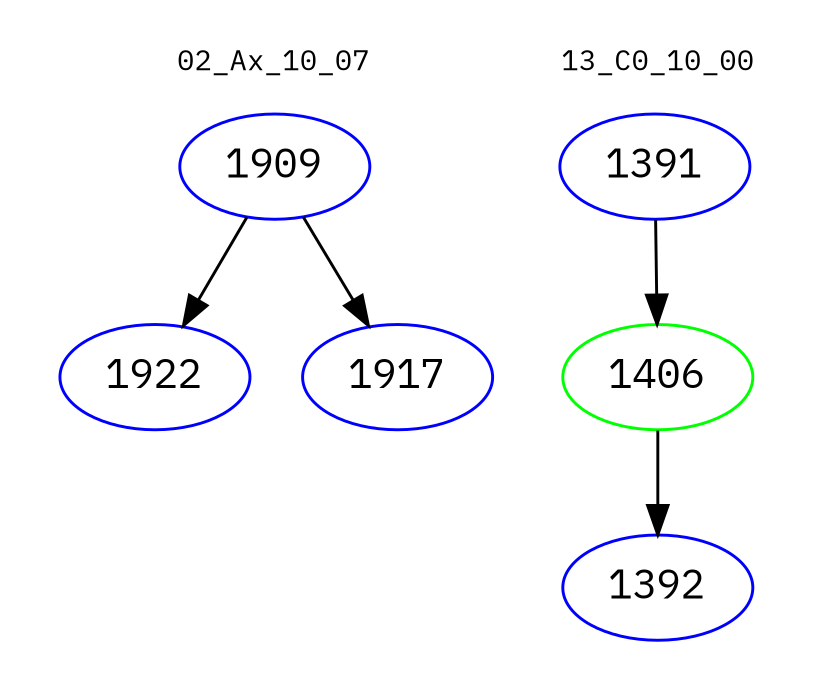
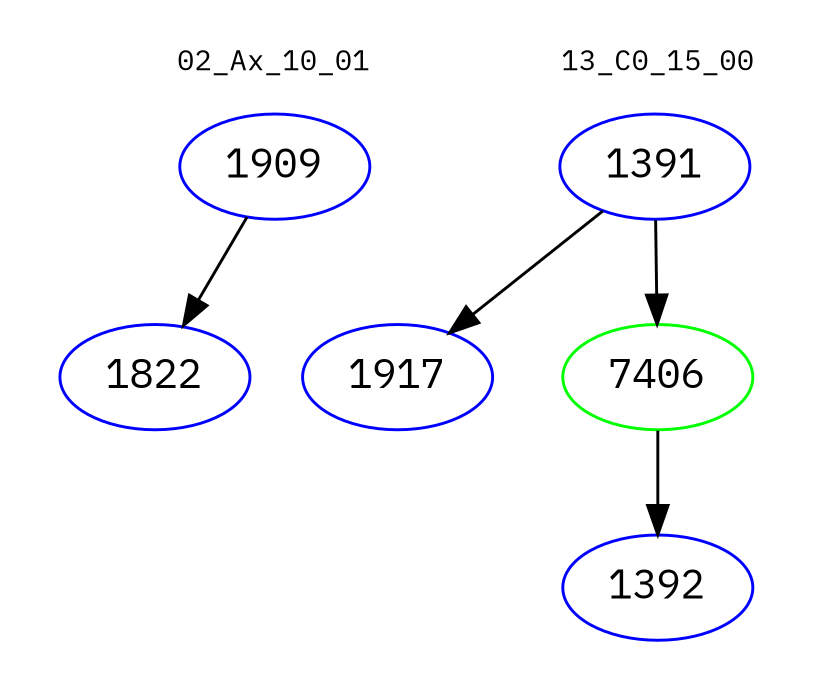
cluster "02_Ax_10_07": label "02_Ax_10_07" -> "02_Ax_10_01"
cluster "13_C0_10_00": label "13_C0_10_00" -> "13_C0_15_00"
edge "1909" -> "1917": now "1391" -> "1917"
node "1922": label "1922" -> "1822"
node "1406": label "1406" -> "7406"
